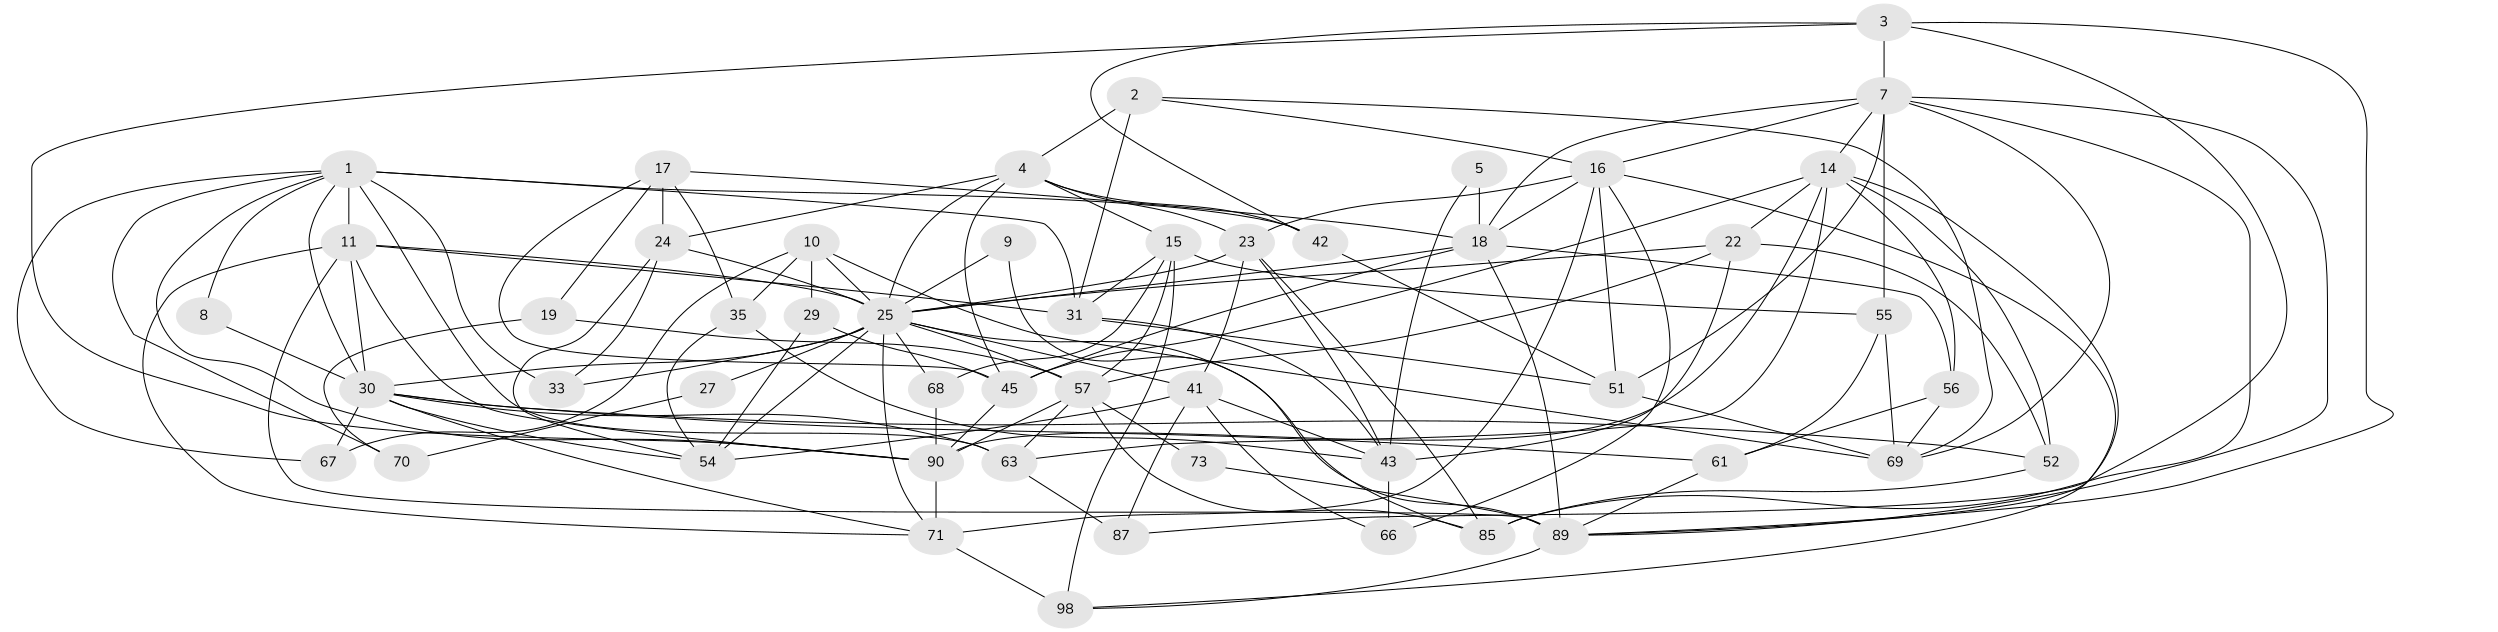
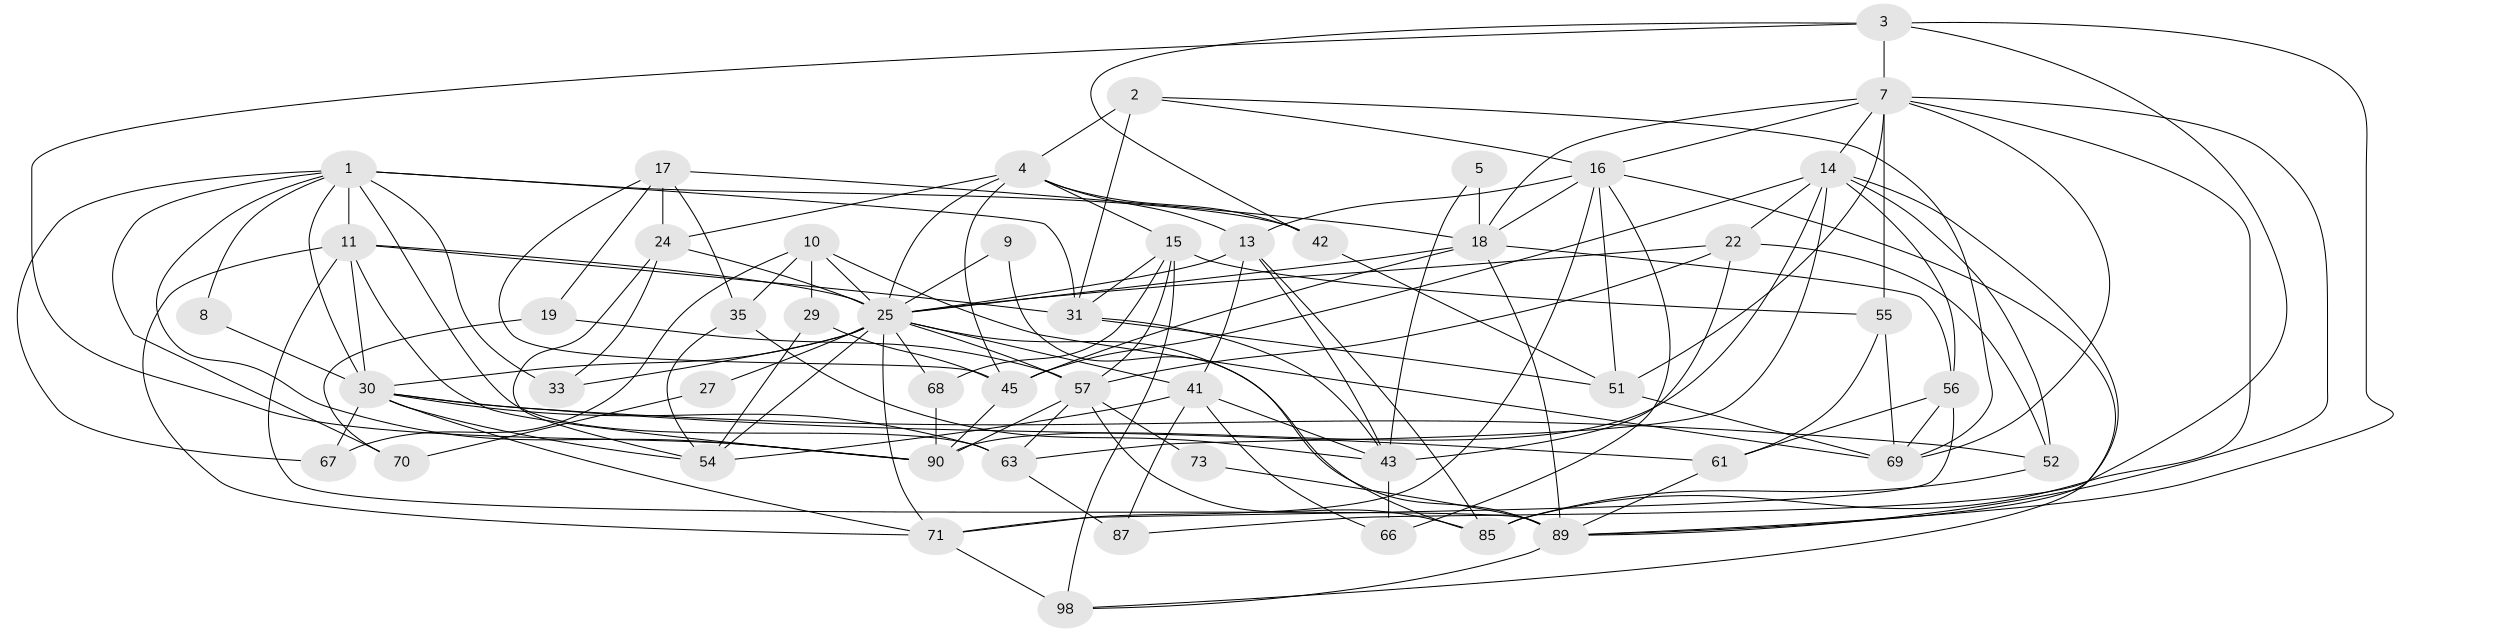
node "23": label "23" -> "13"
edge "90" -- "71": now "56" -- "71"
